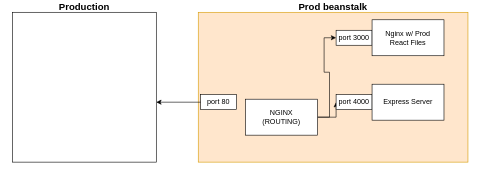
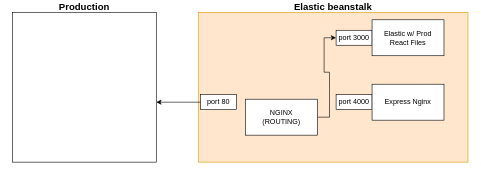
node "Prod beanstalk": label "Prod beanstalk" -> "Elastic beanstalk"
node "Nginx w/ Prod React Files": label "Nginx w/ Prod React Files" -> "Elastic w/ Prod React Files"
node "Express Server": label "Express Server" -> "Express Nginx"
edge "NGINX (ROUTING)" -> "port 4000": removed
